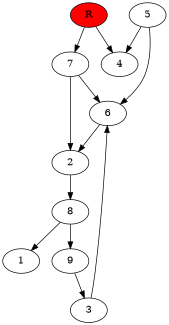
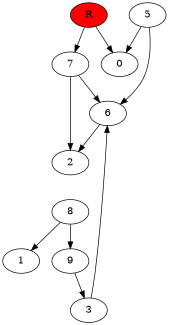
node "4": label "4" -> "0"
edge "2" -> "8": removed
